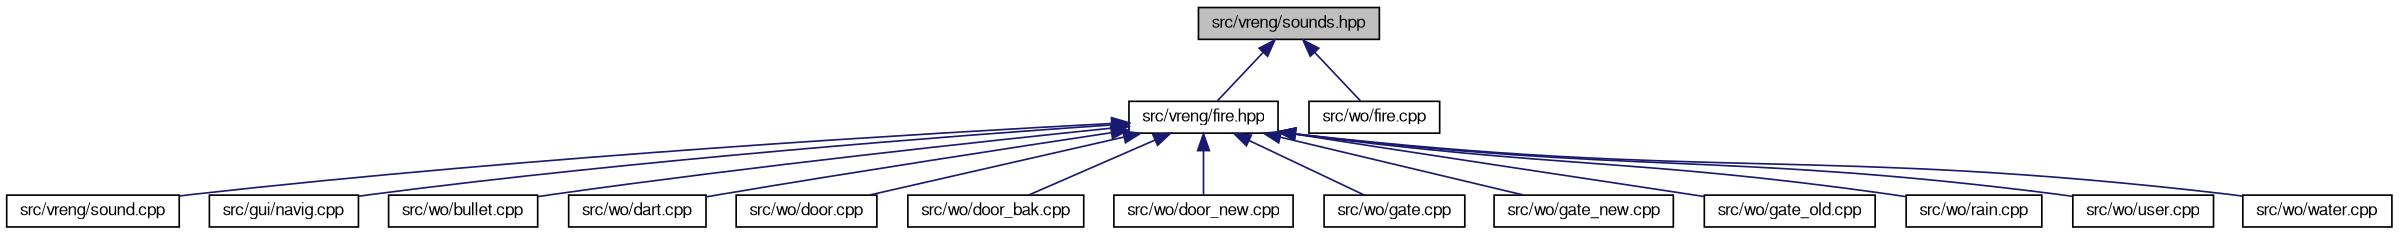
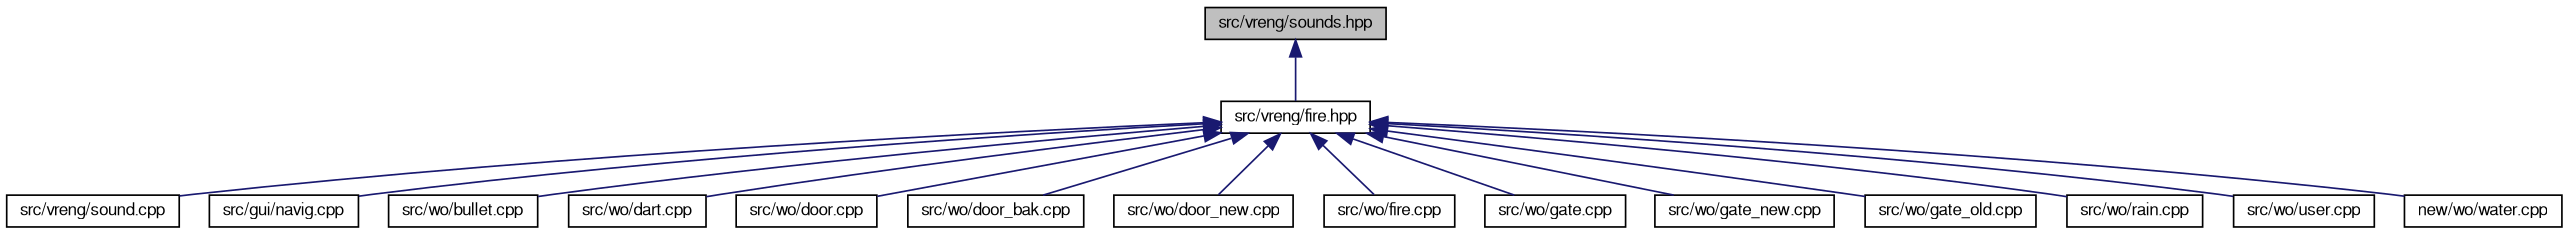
edge "src/wo/fire.cpp" -> "src/vreng/sounds.hpp": now "src/wo/fire.cpp" -> "src/vreng/fire.hpp"
node "src/wo/water.cpp": label "src/wo/water.cpp" -> "new/wo/water.cpp"
